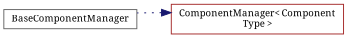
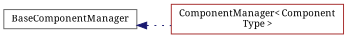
edge "BaseComponentManager" -> "ComponentManager< Component Type >": reversed
